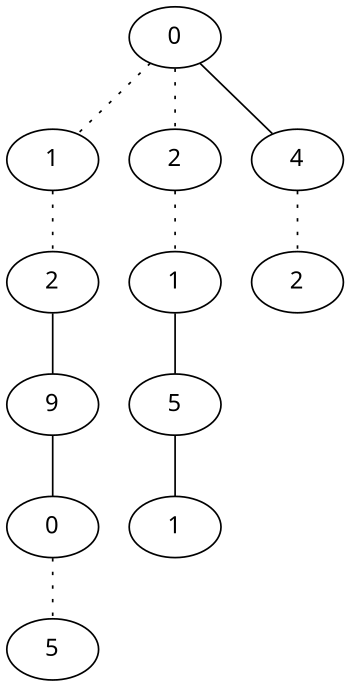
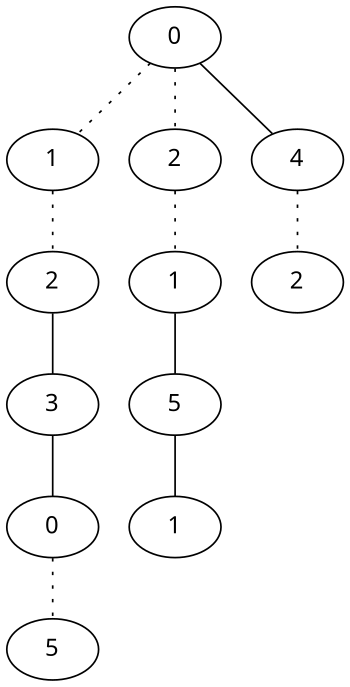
node "9": label "9" -> "3"
